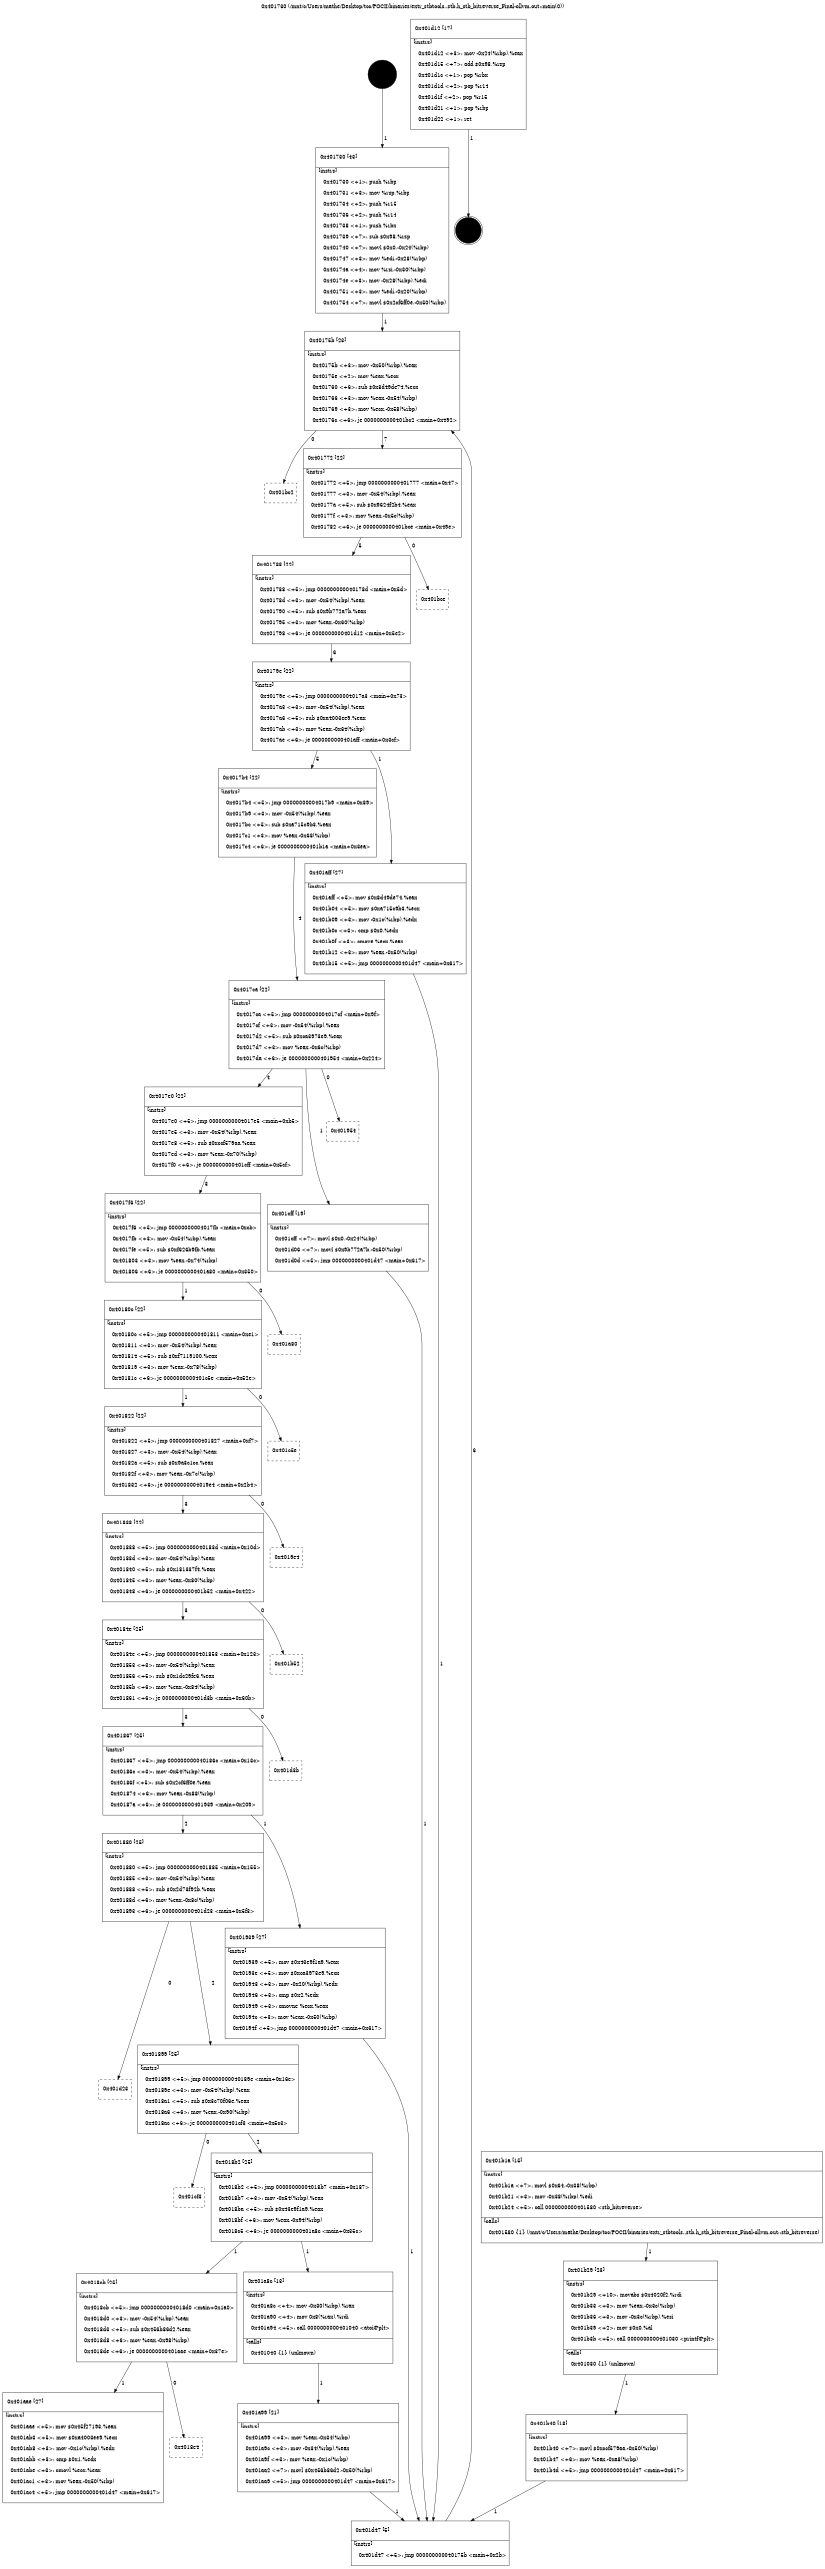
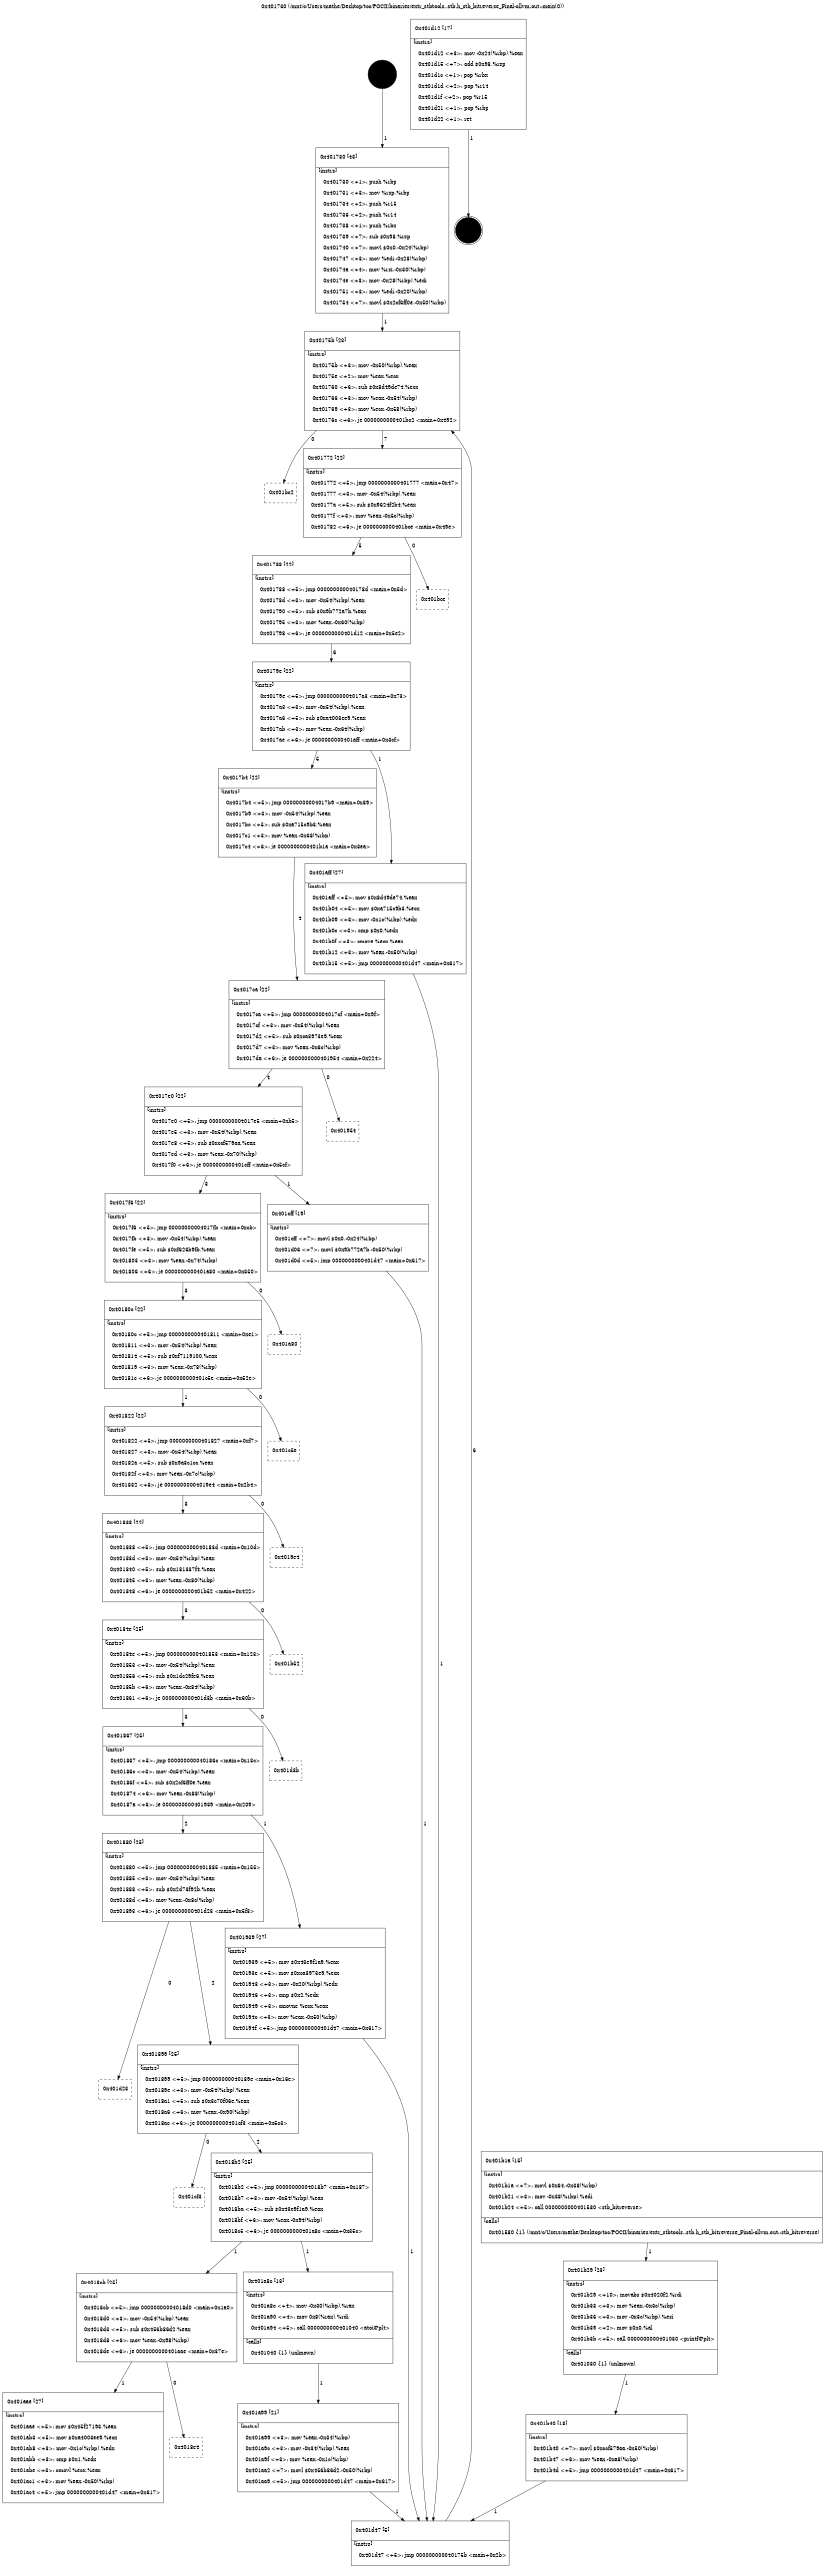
edge "0x4017ca [22]" -> "0x401cff [19]": now "0x4017e0 [22]" -> "0x401cff [19]"
edge "0x4017f6 [22]" -> "0x40180c [22]": label " 1" -> " 3"
